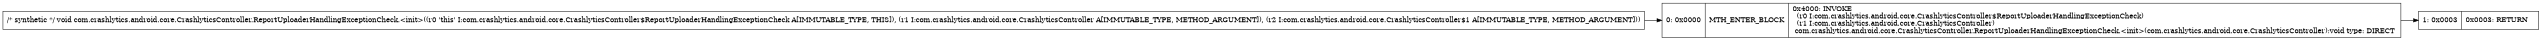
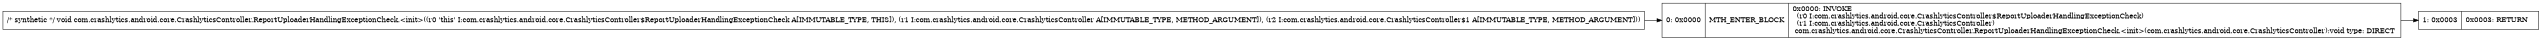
node "0: 0x0000": text "0x4000: INVOKE" -> "0x0000: INVOKE"
